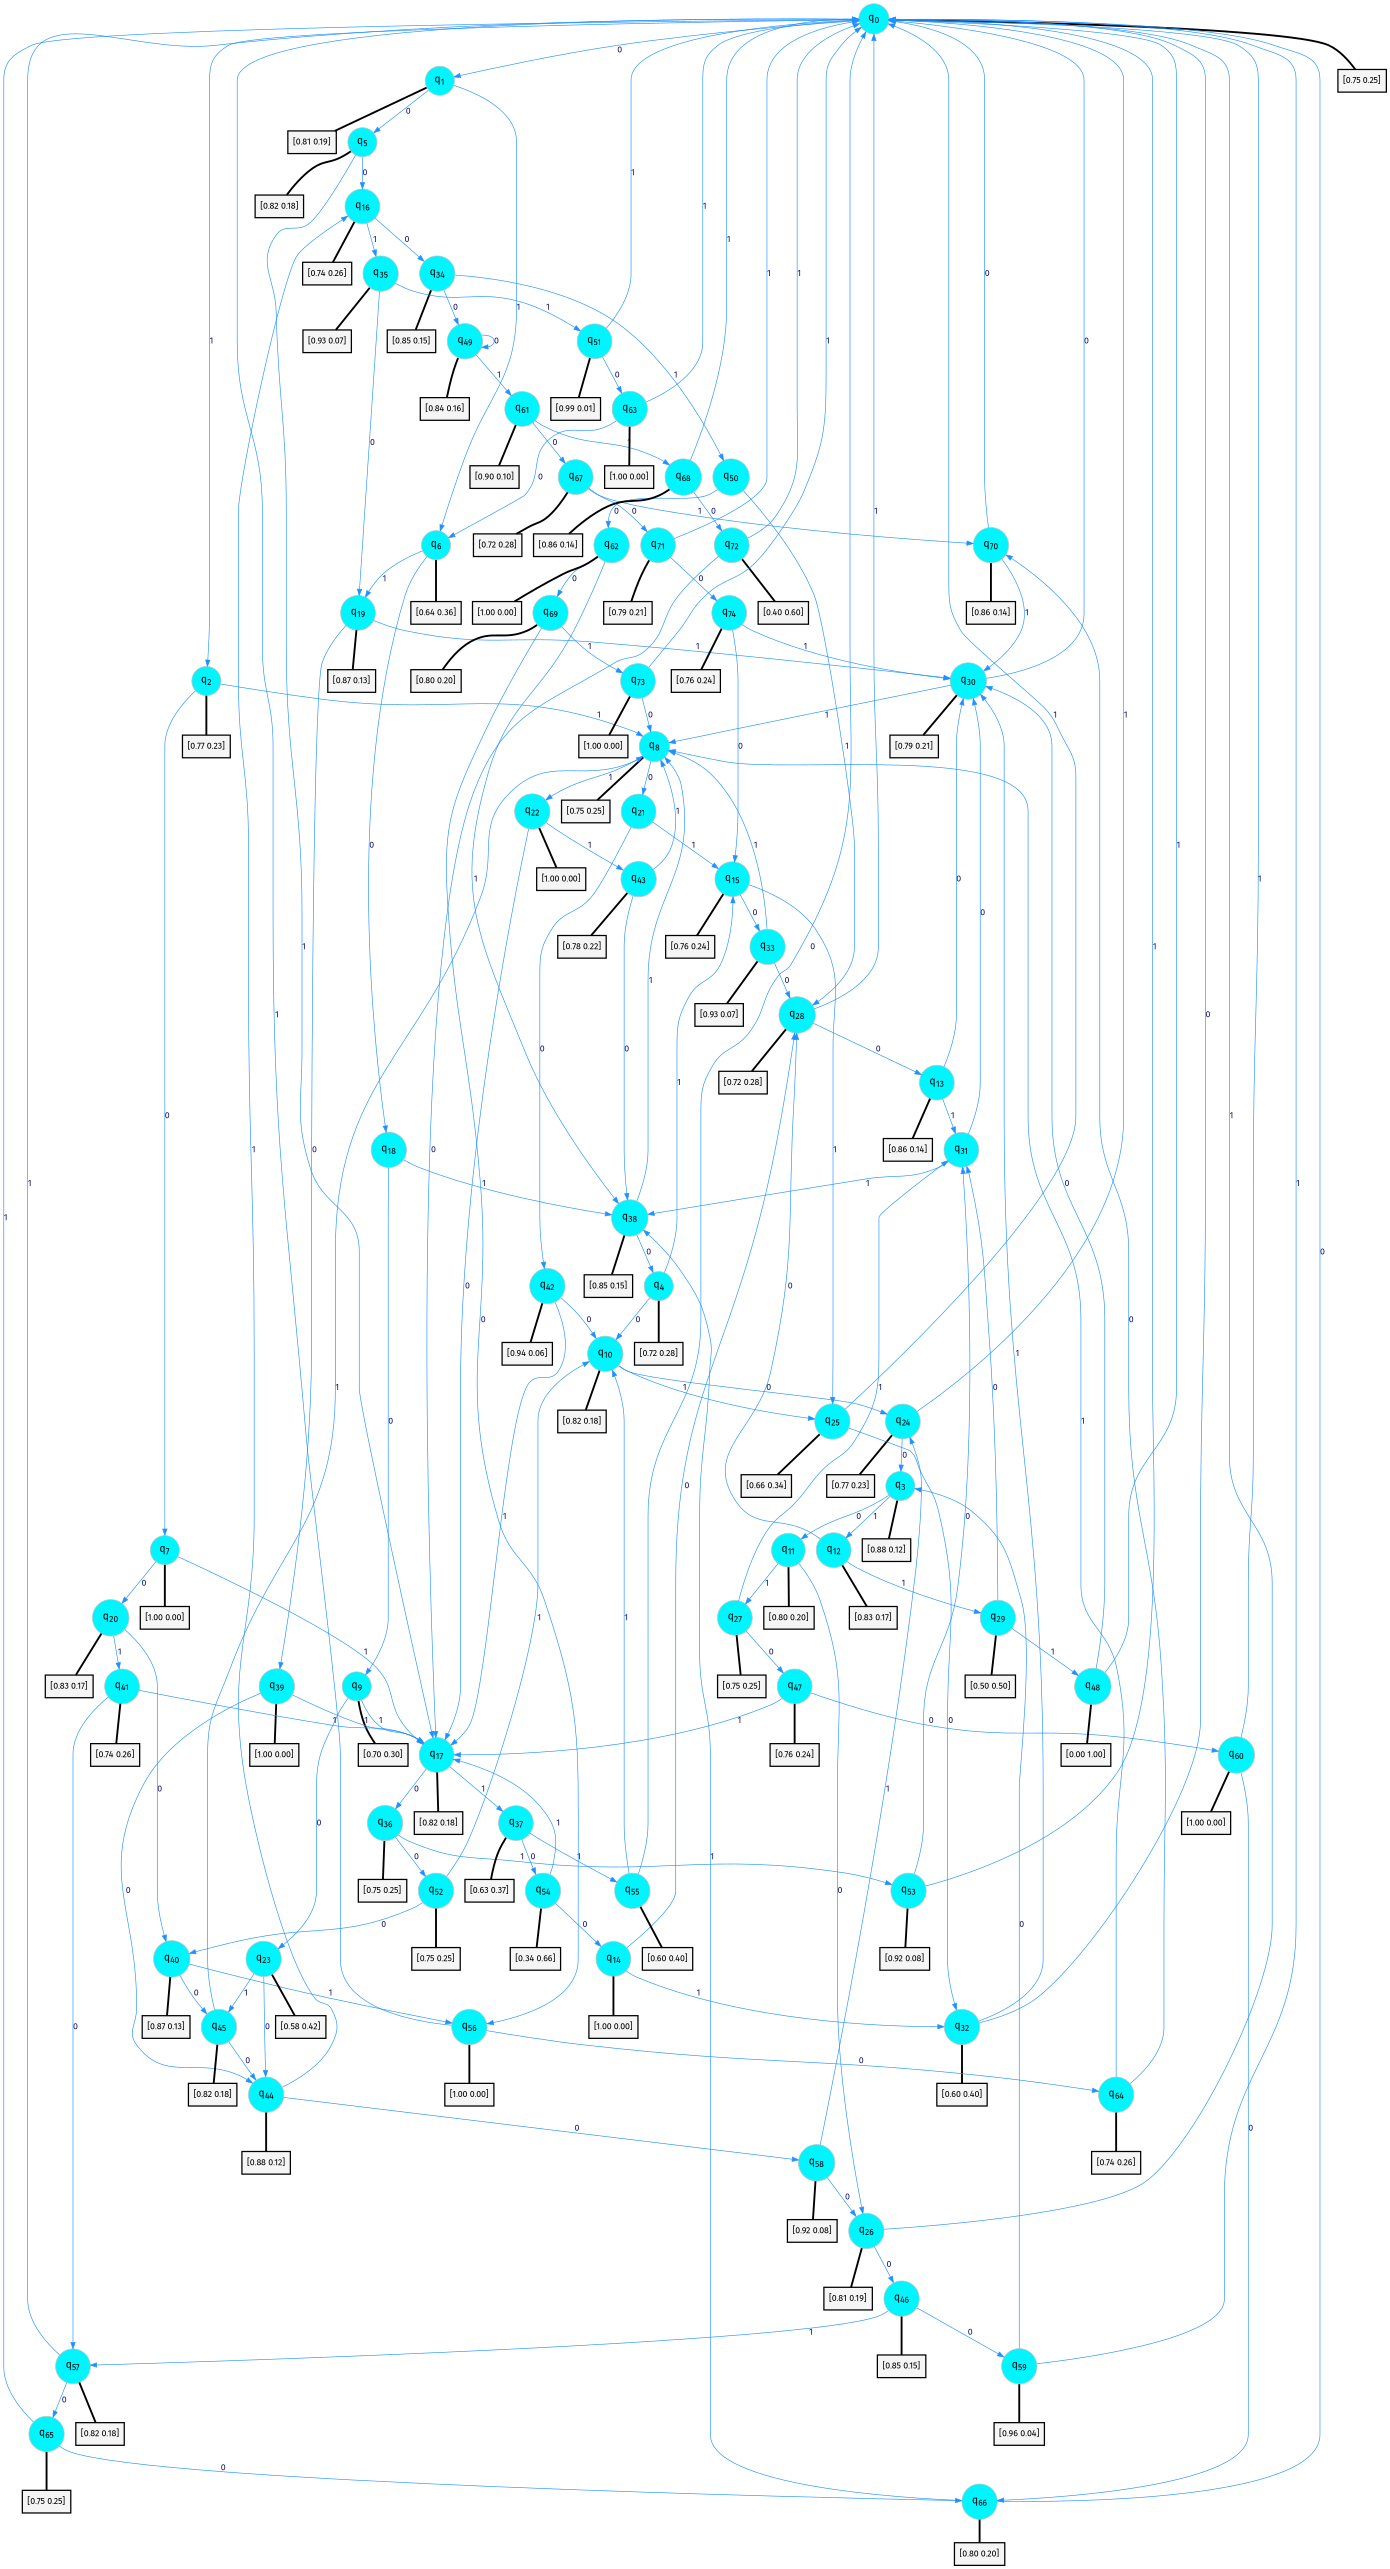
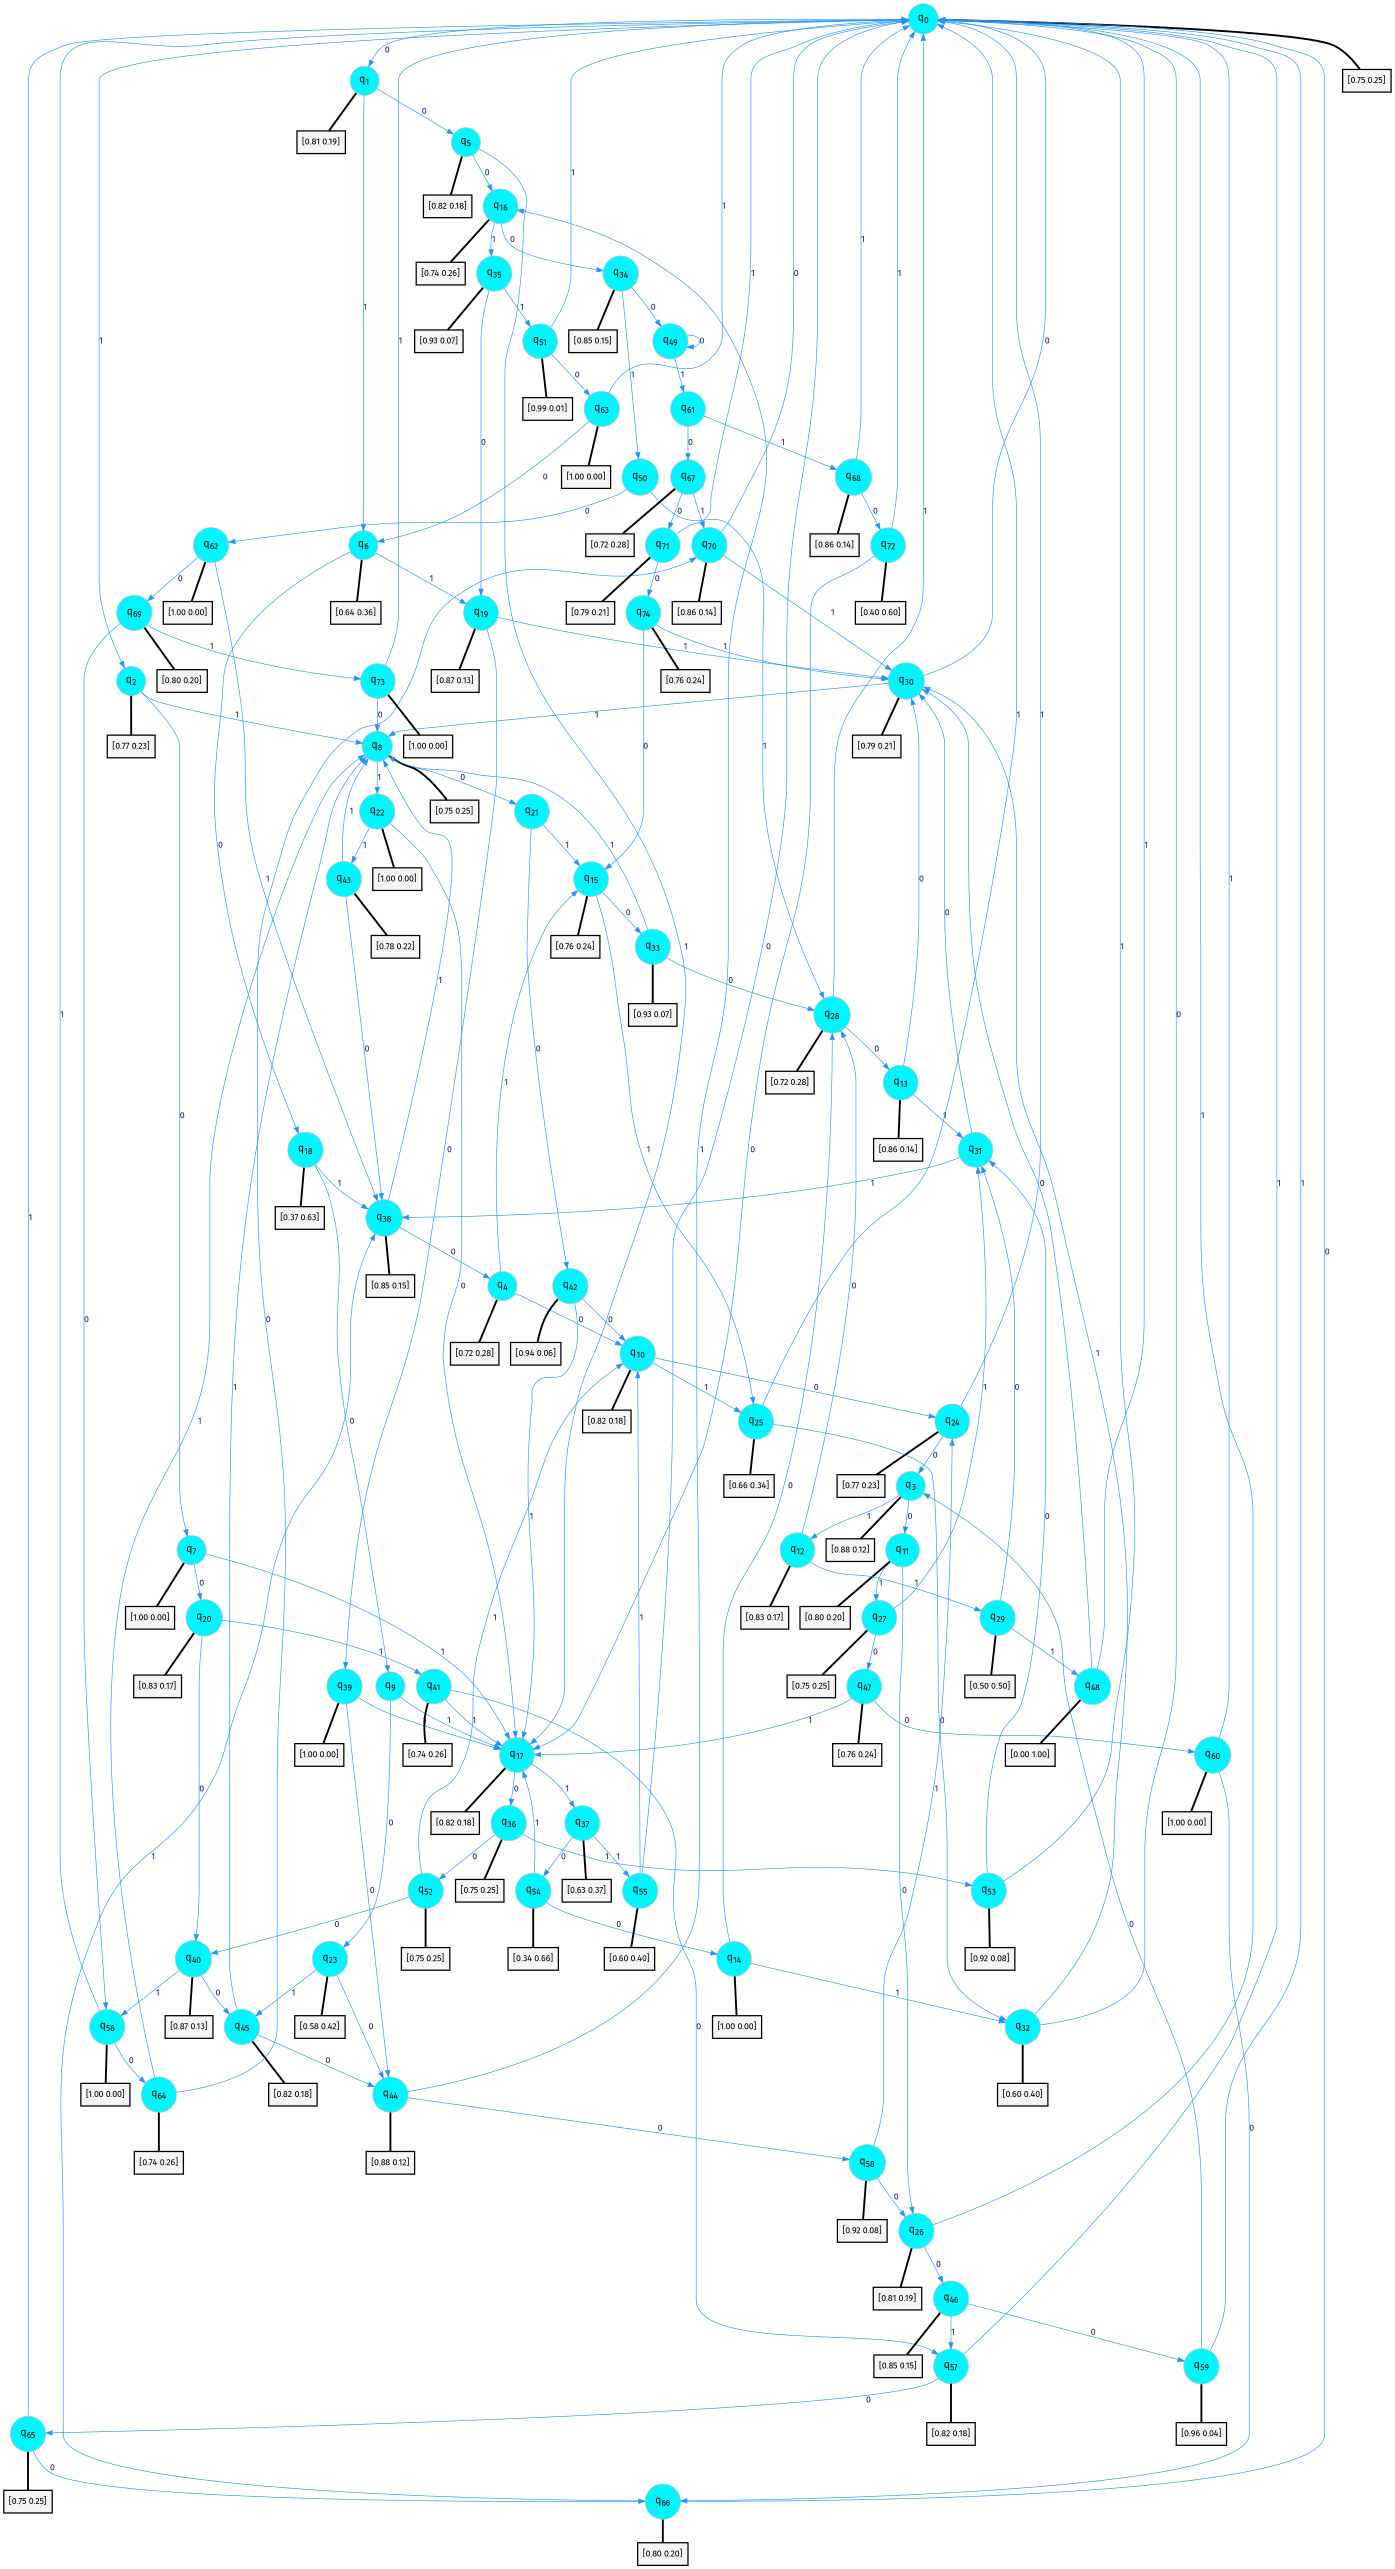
node "[0.84 0.16]": removed
node "[0.90 0.10]": removed
node "[0.37 0.63]": added
node "[0.70 0.30]": removed
